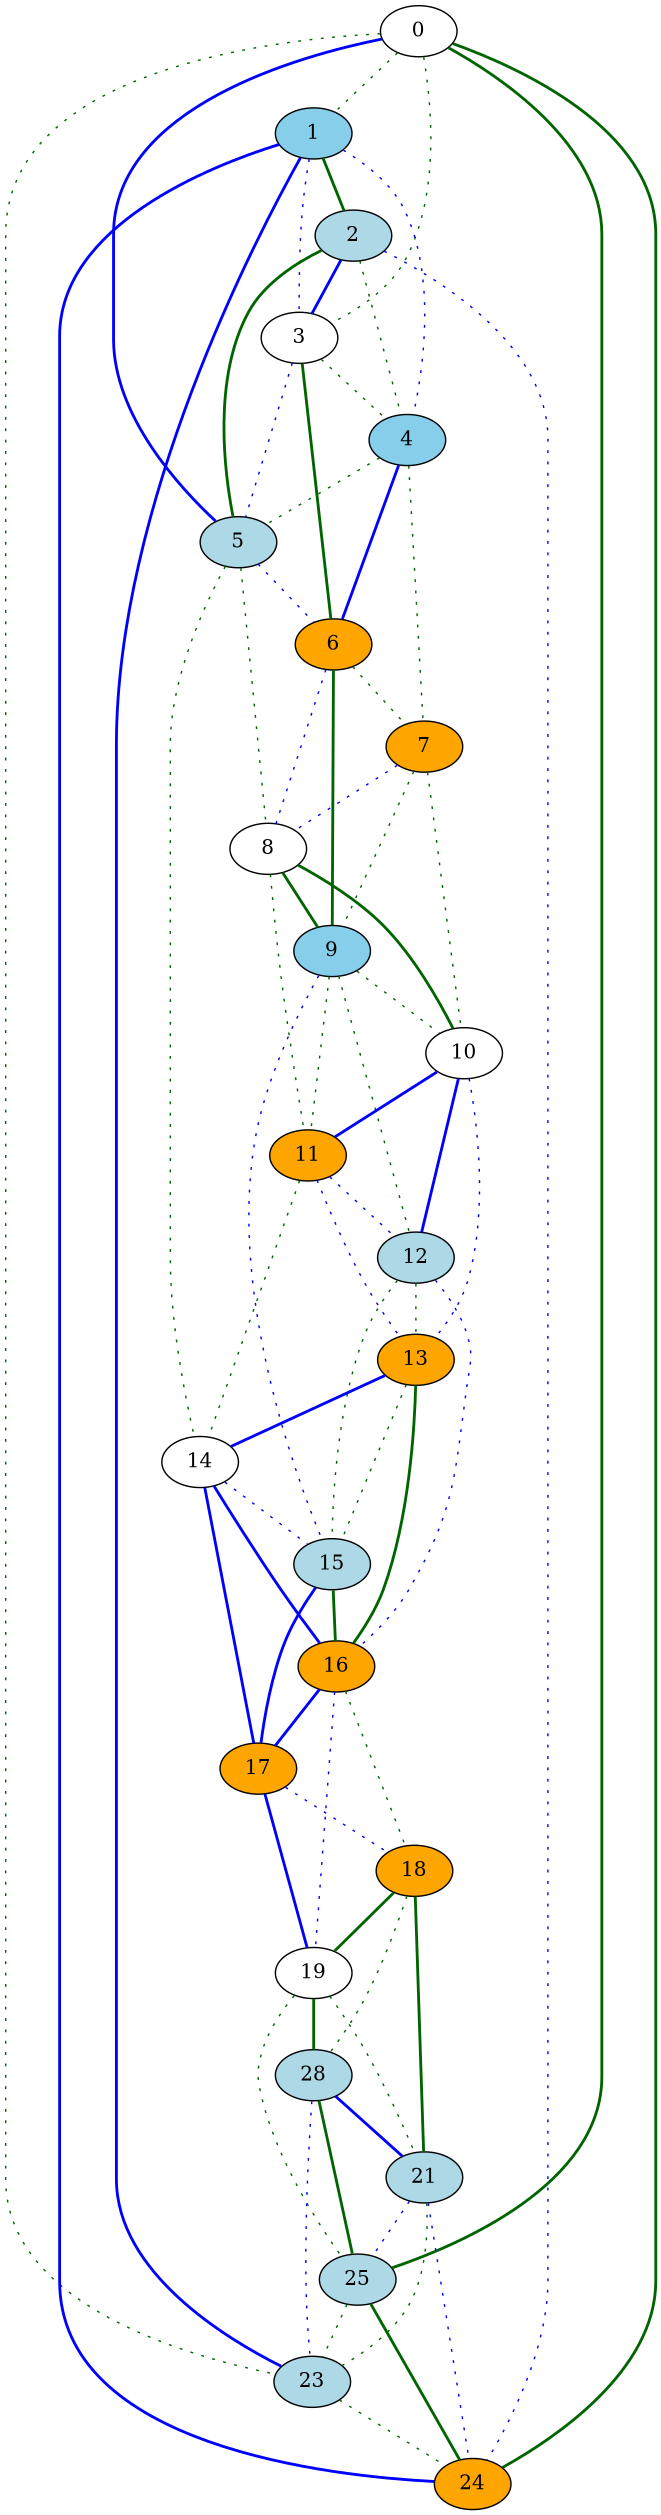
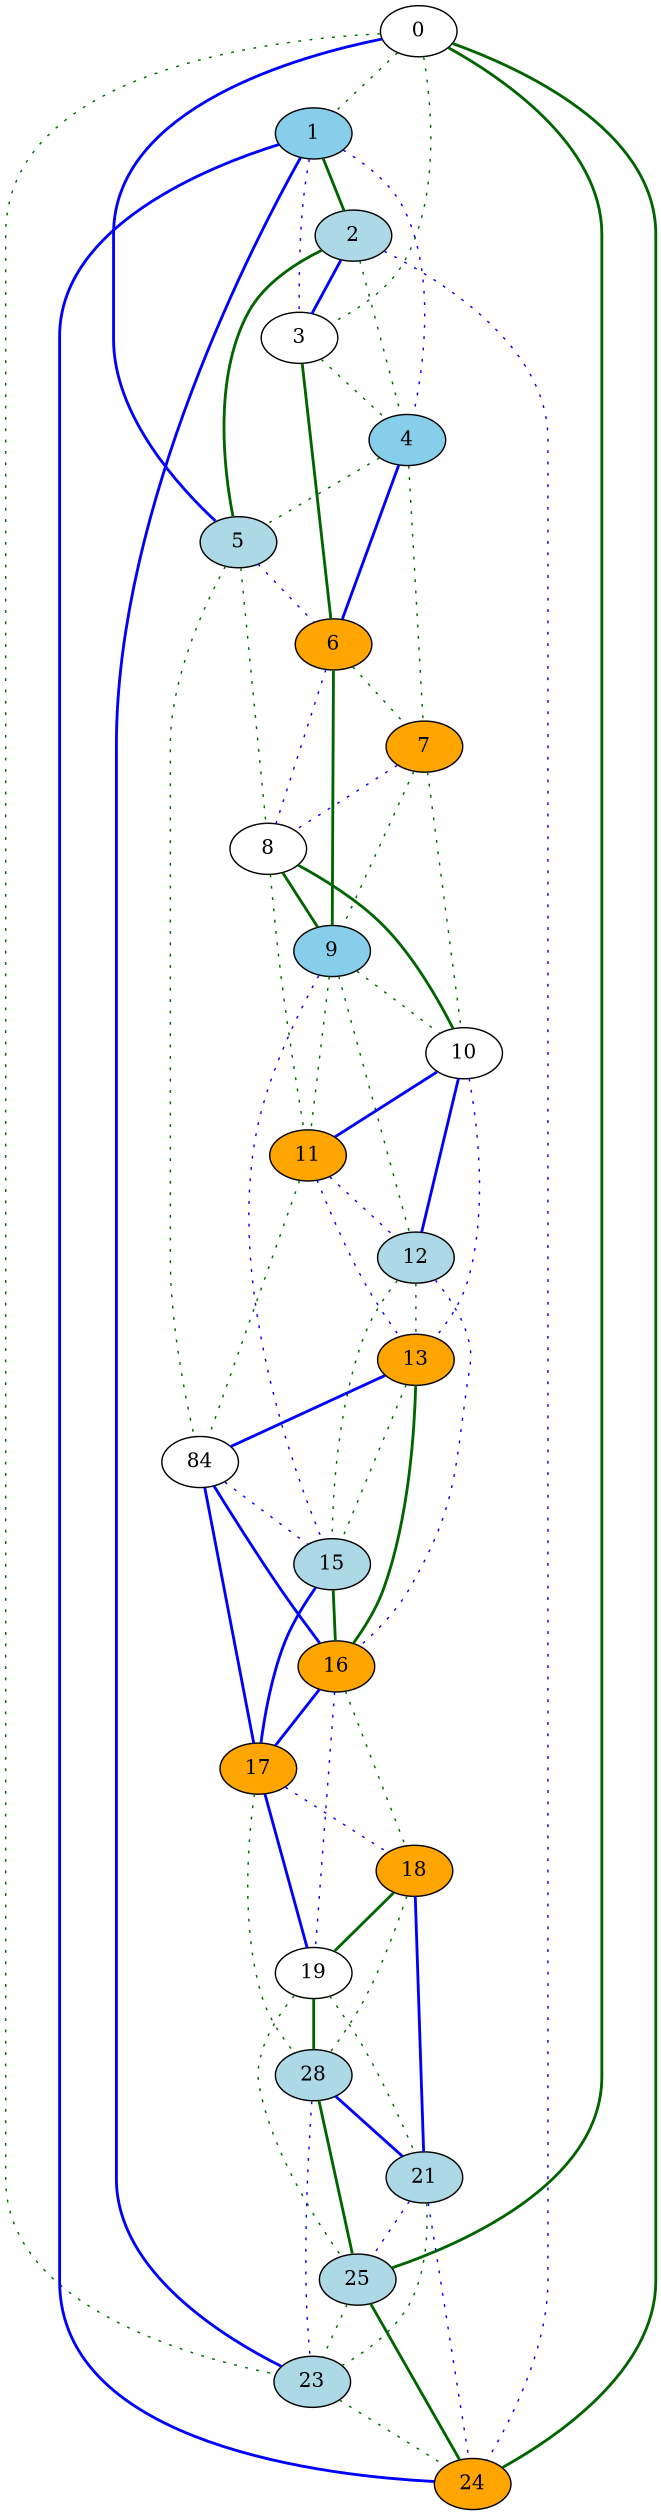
edge "3" -- "5": removed
node "14": label "14" -> "84"
edge "17" -- "28": added
edge "18" -- "21": color darkgreen -> blue
